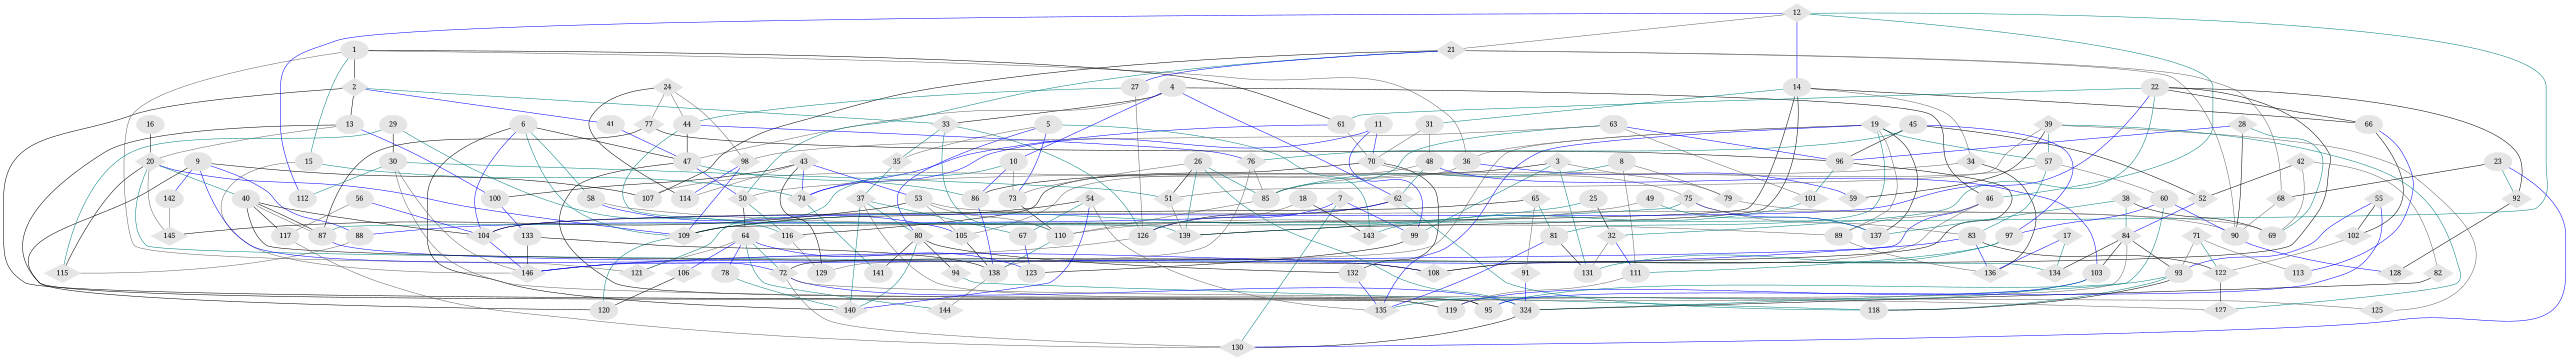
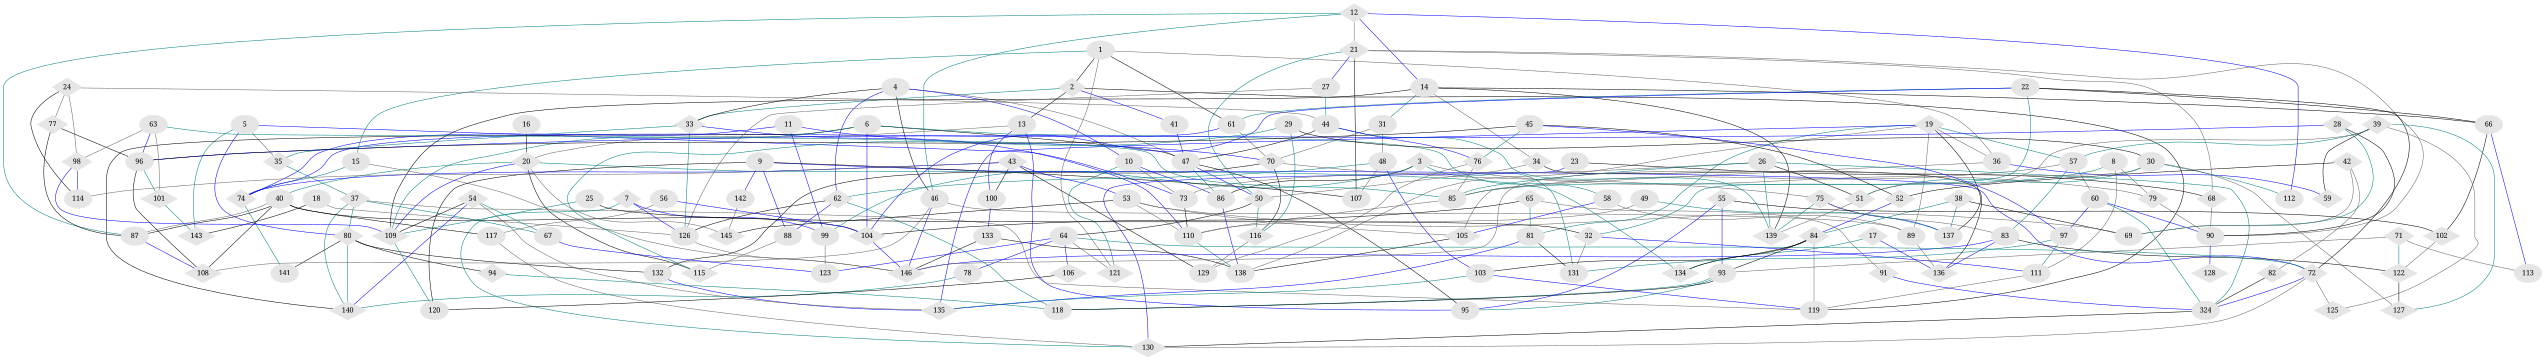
node "92": removed
edge "33" -- "110": color teal -> blue
edge "99" -- "123": color black -> gray40
edge "13" -- "95": color black -> blue
node "144": removed
